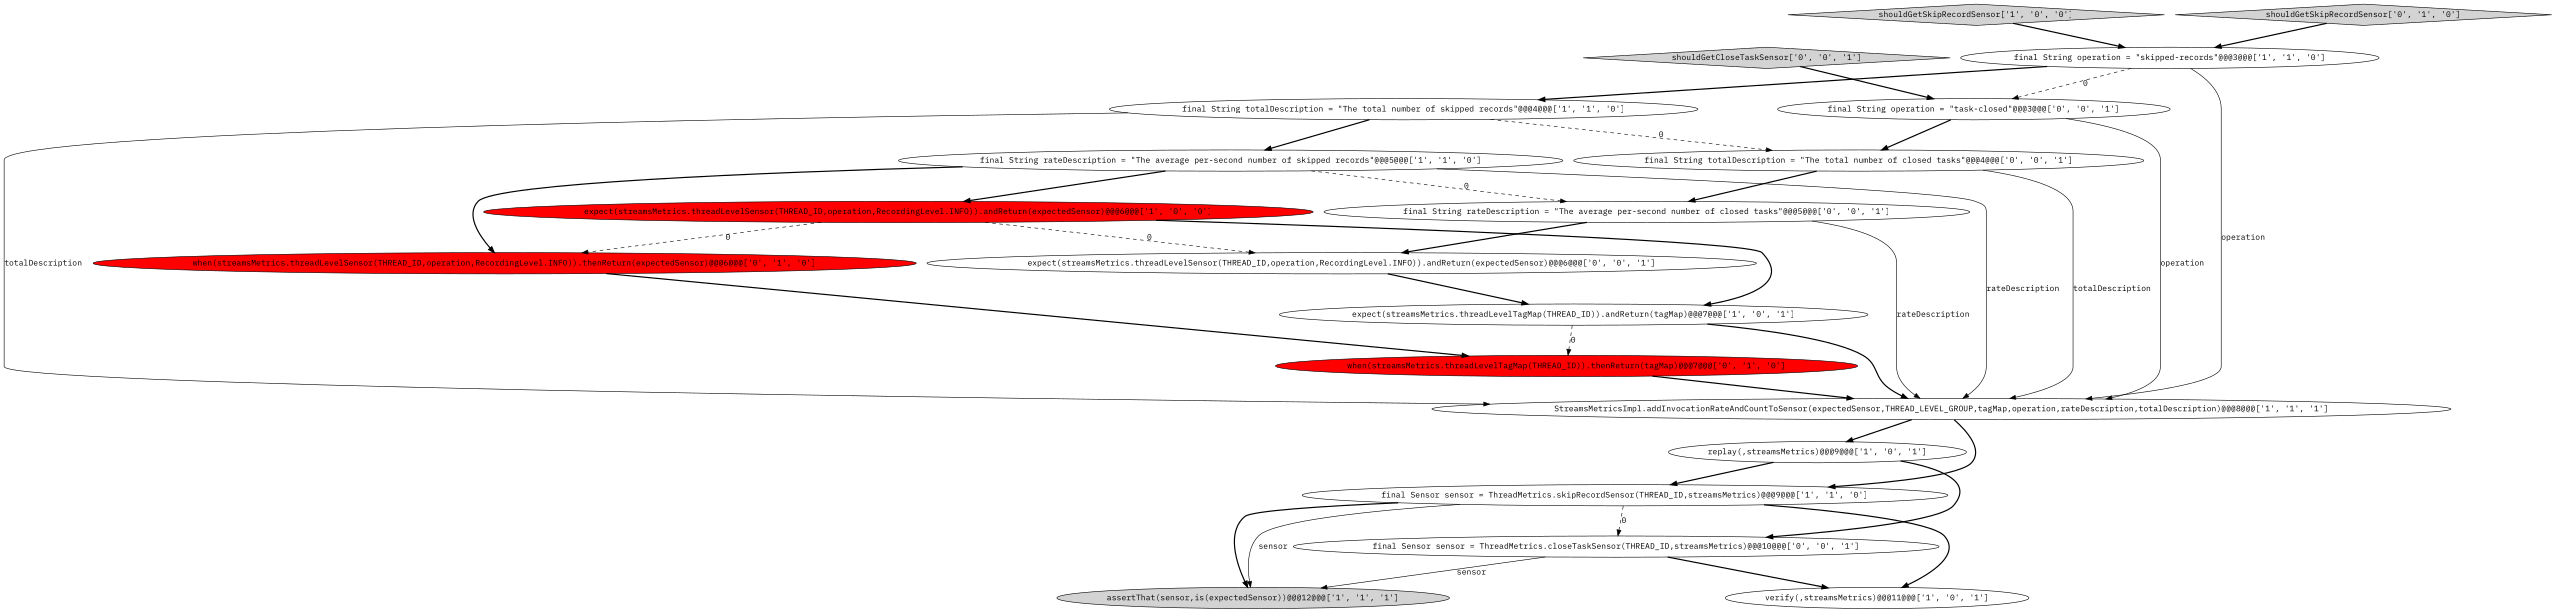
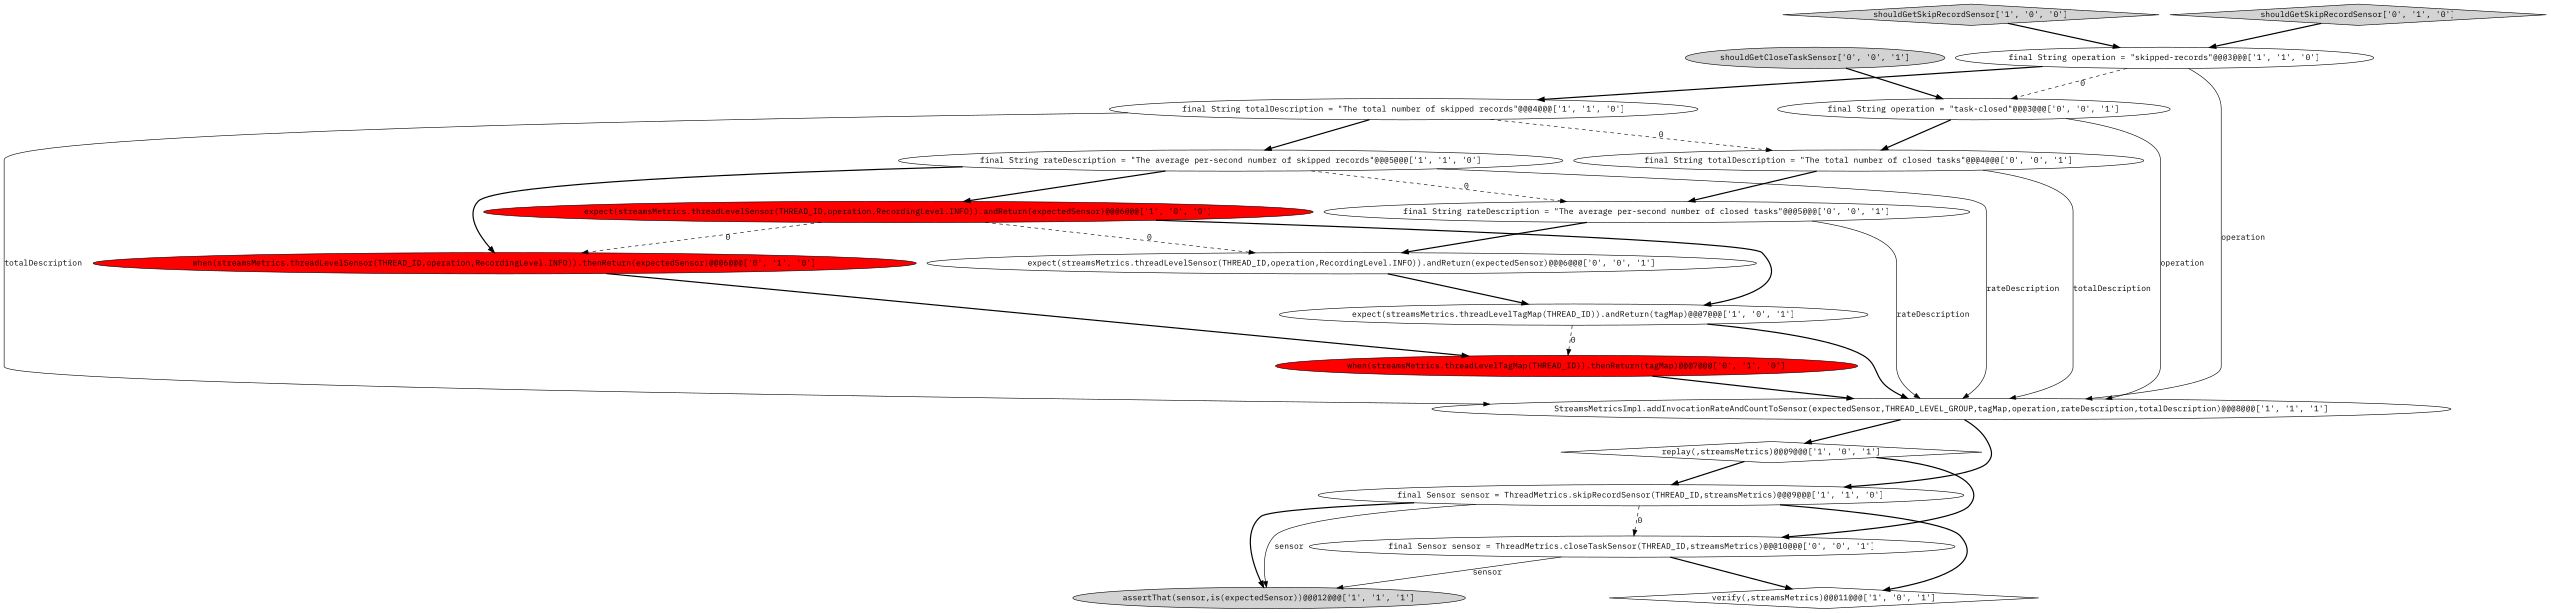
node "shouldGetCloseTaskSensor['0', '0', '1']": shape diamond -> ellipse
node "replay(,streamsMetrics)@@@9@@@['1', '0', '1']": shape ellipse -> diamond
node "verify(,streamsMetrics)@@@11@@@['1', '0', '1']": shape ellipse -> diamond
